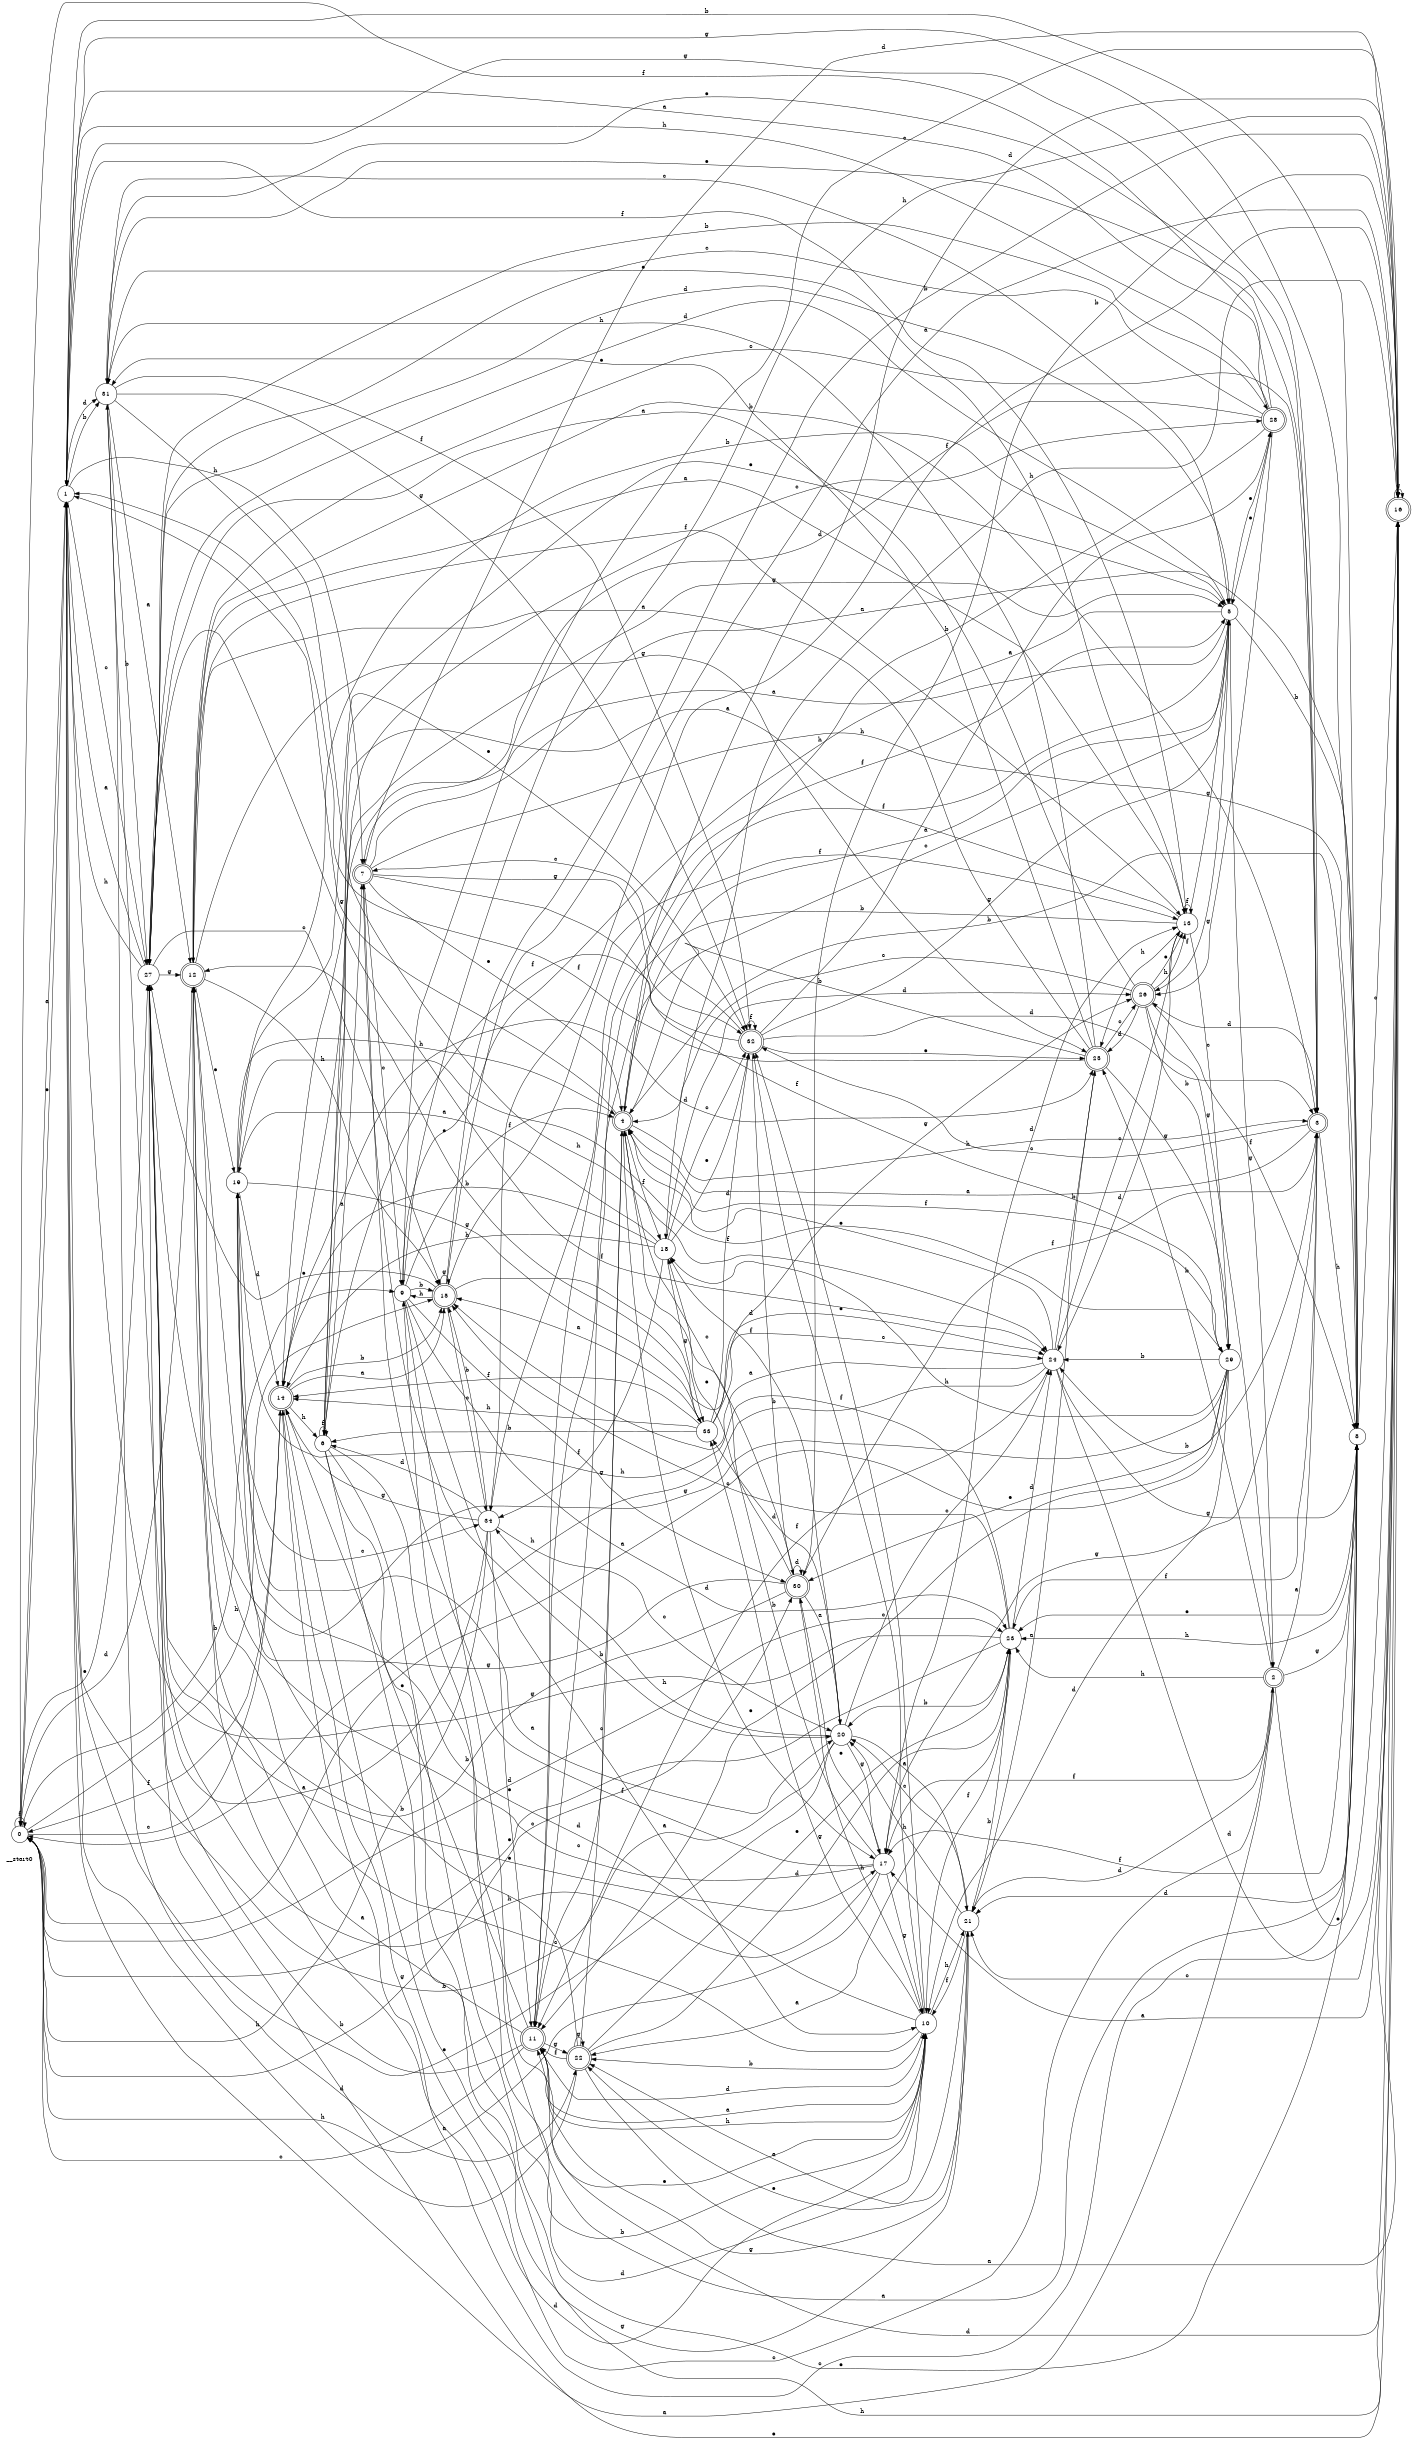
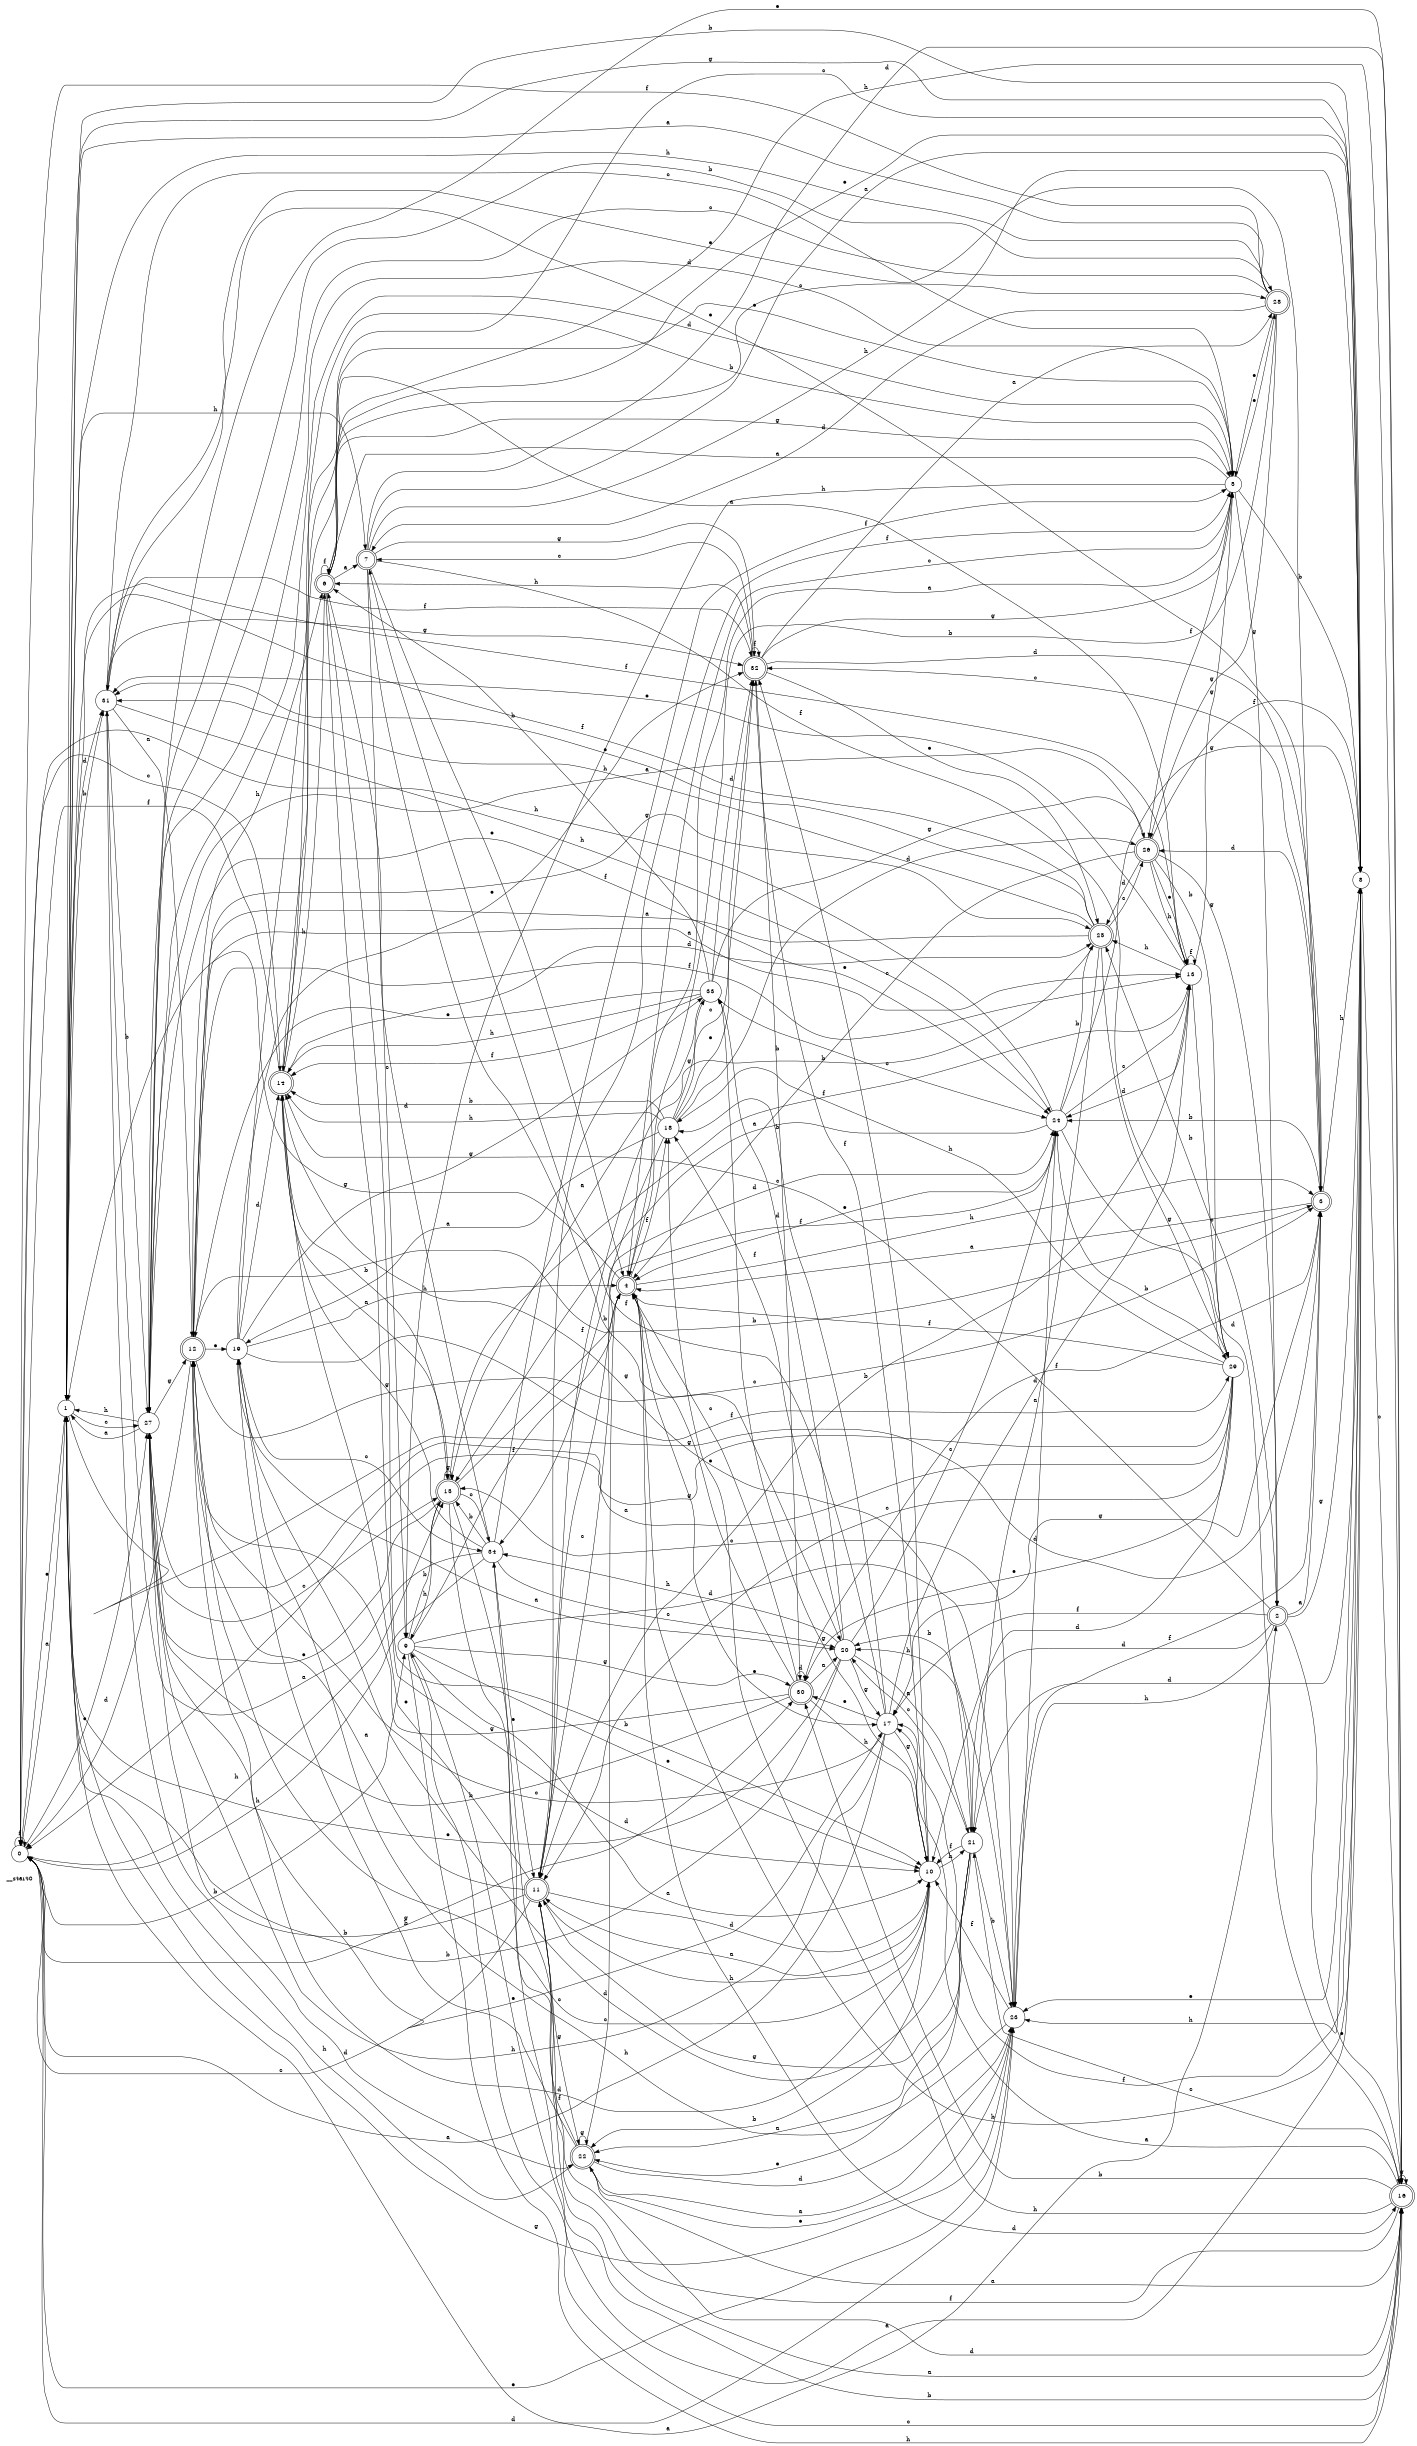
edge "32" -> "6": label "f" -> "h"
edge "12" -> "15": now "12" -> "6"
node "6": shape circle -> doublecircle
edge "10" -> "19": now "21" -> "19"
